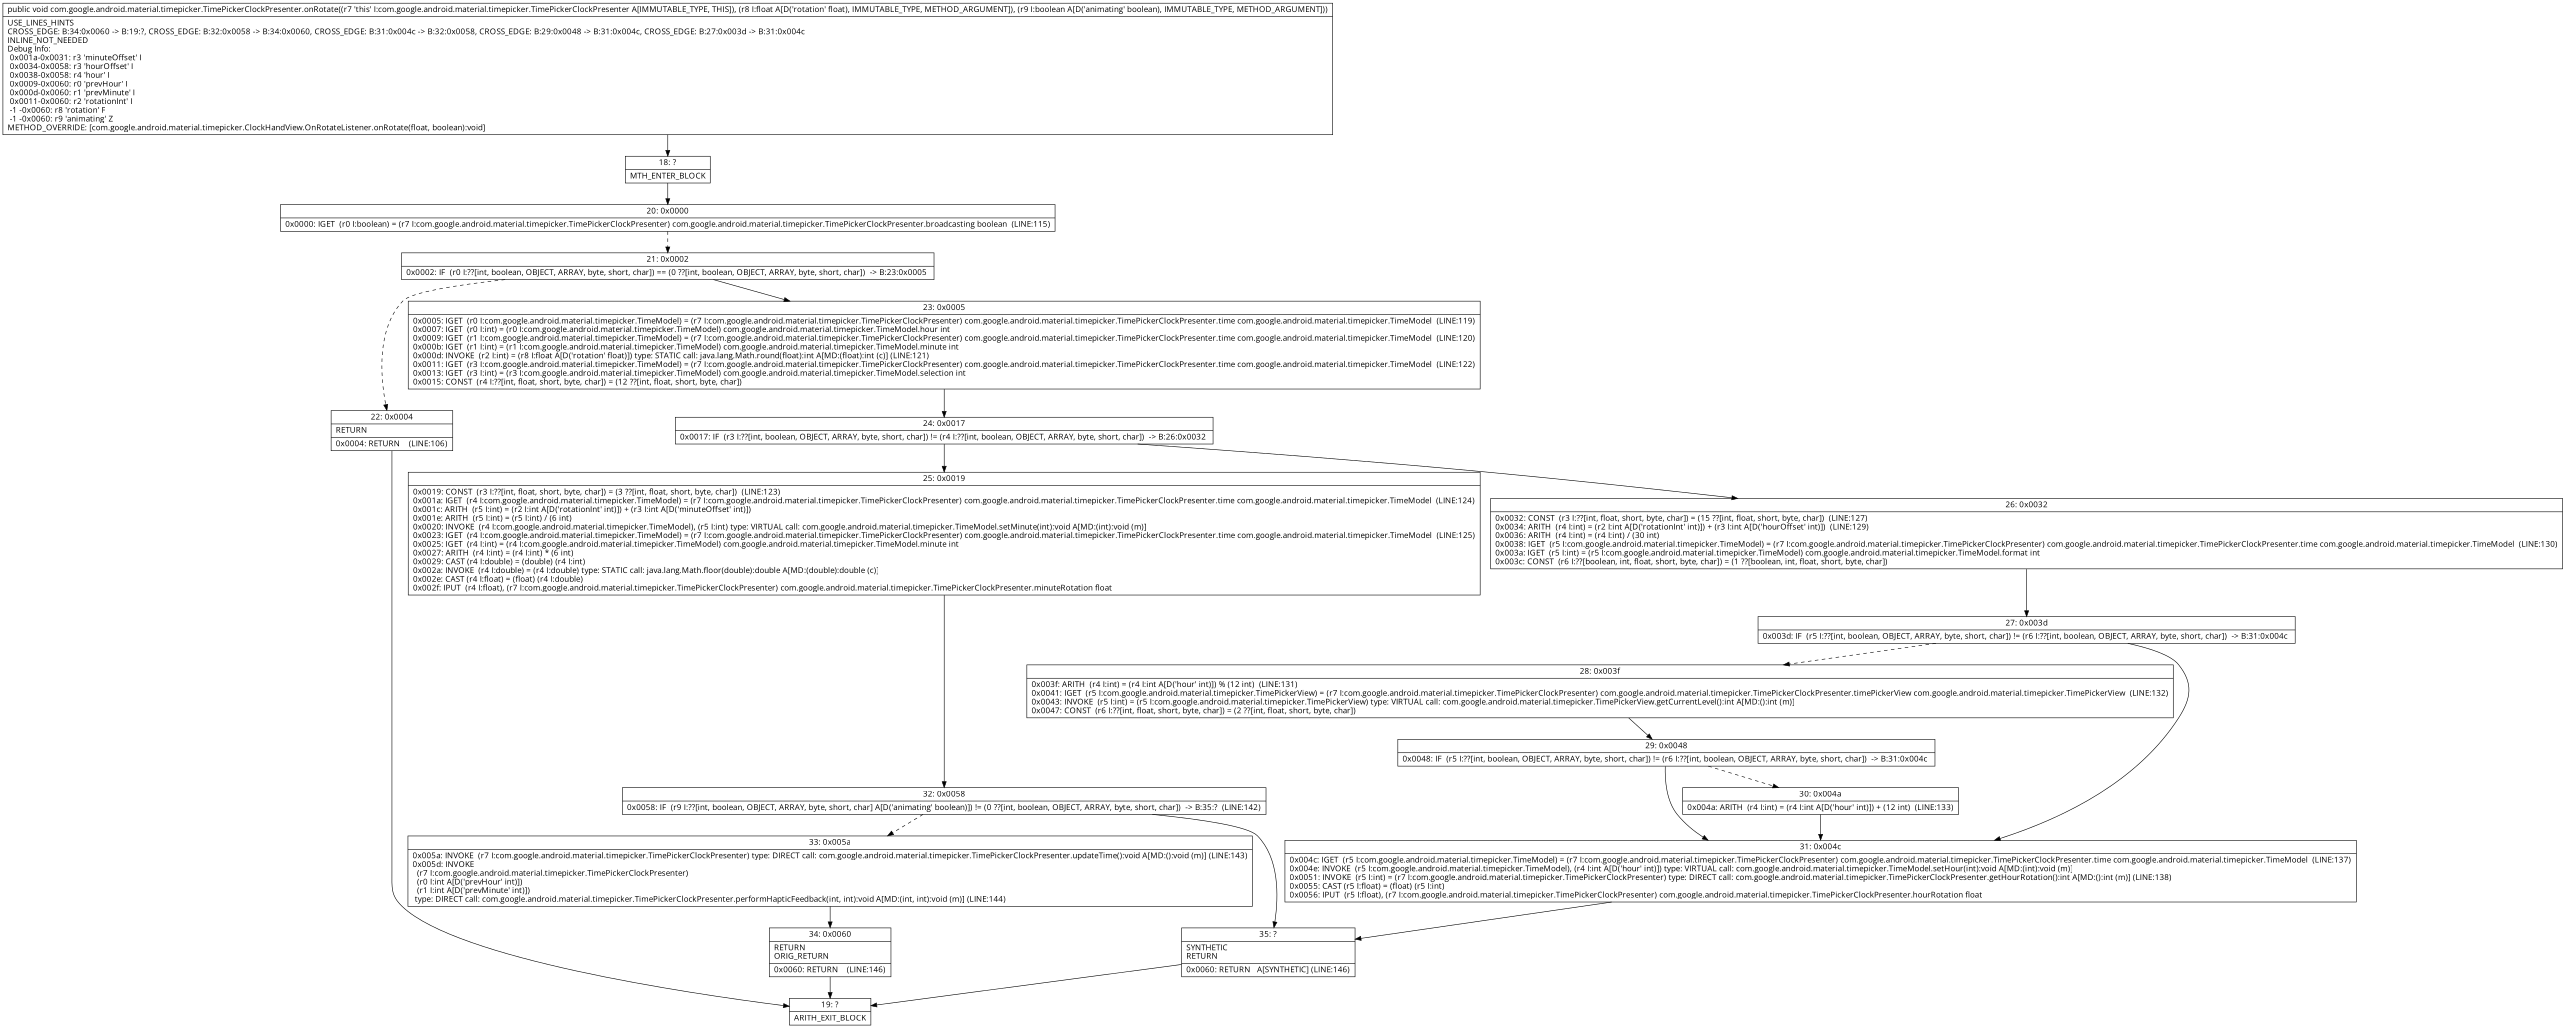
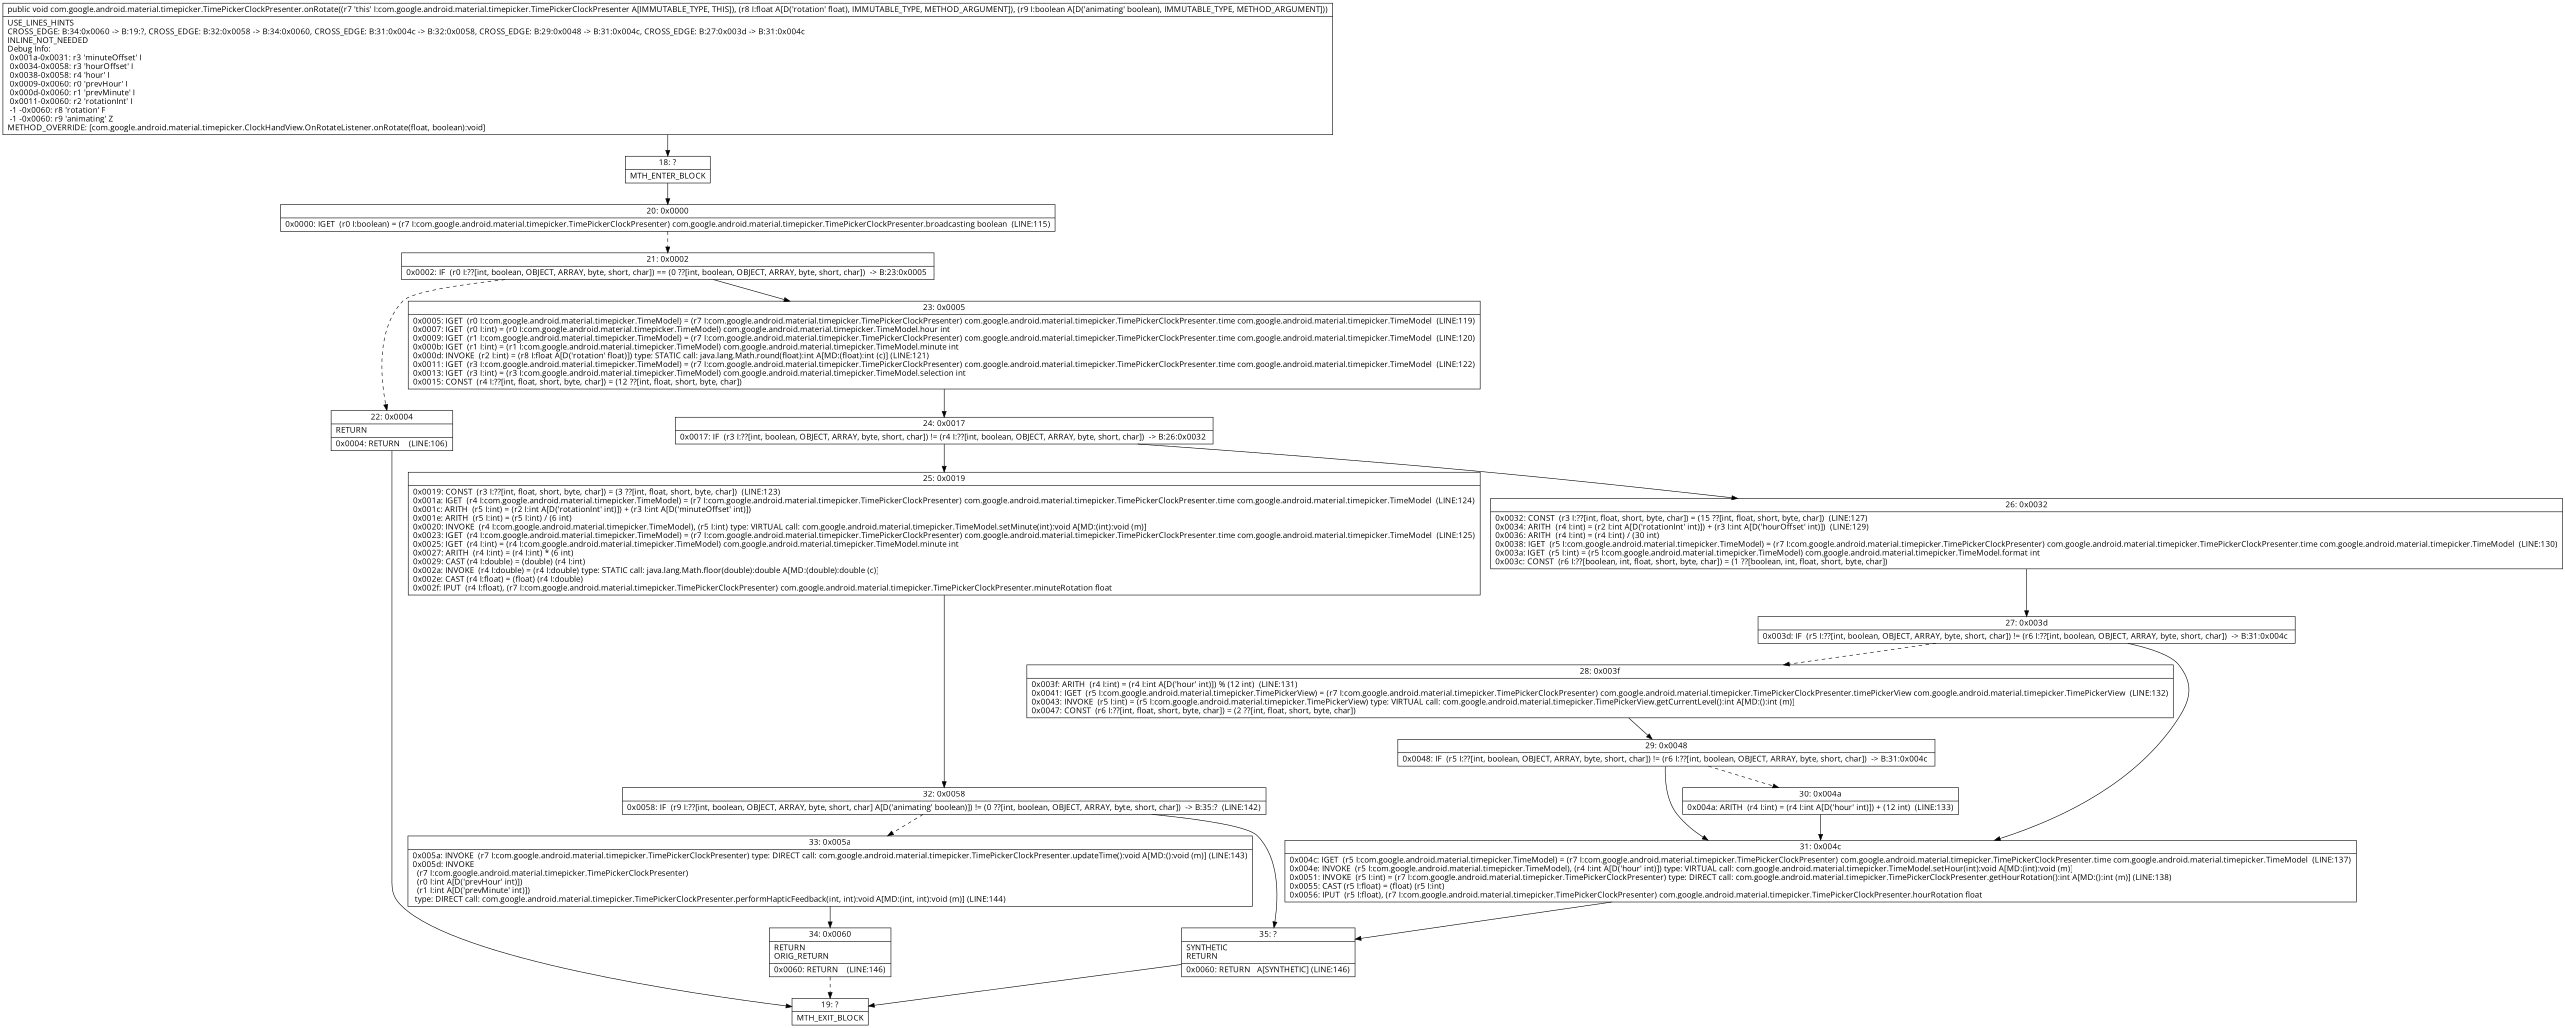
edge "34: 0x0060" -> "19: ?": style solid -> dashed
node "19: ?": text "ARITH_EXIT_BLOCK" -> "MTH_EXIT_BLOCK"
